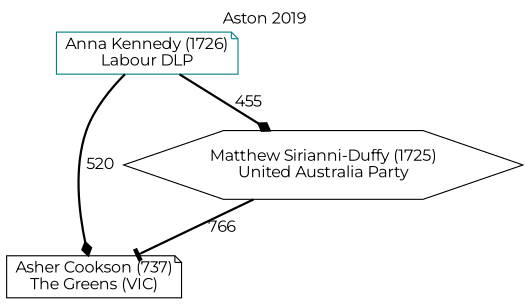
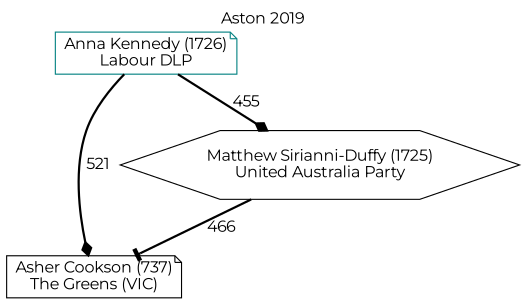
edge "Anna Kennedy (1726) Labour DLP" -> "Asher Cookson (737) The Greens (VIC)": label "520" -> "521"
edge "Matthew Sirianni-Duffy (1725) United Australia Party" -> "Asher Cookson (737) The Greens (VIC)": label "766" -> "466"
